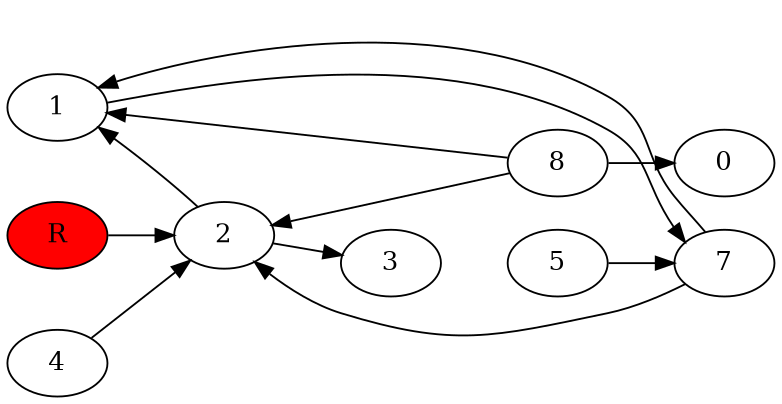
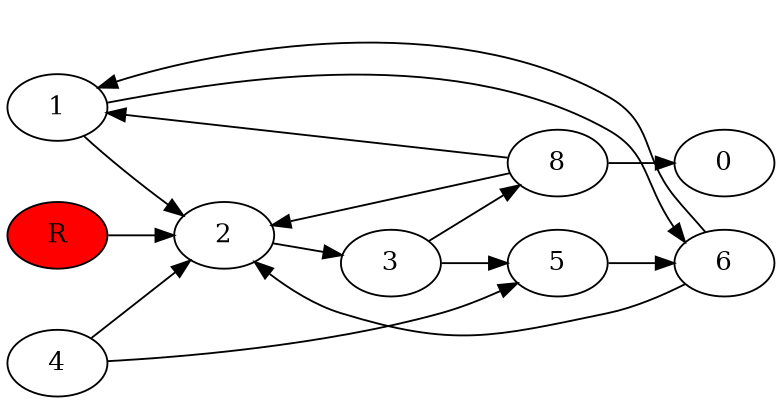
edge "2" -> "1": reversed
edge "3" -> "8": added
edge "3" -> "5": added
node "7": label "7" -> "6"
edge "4" -> "5": added
